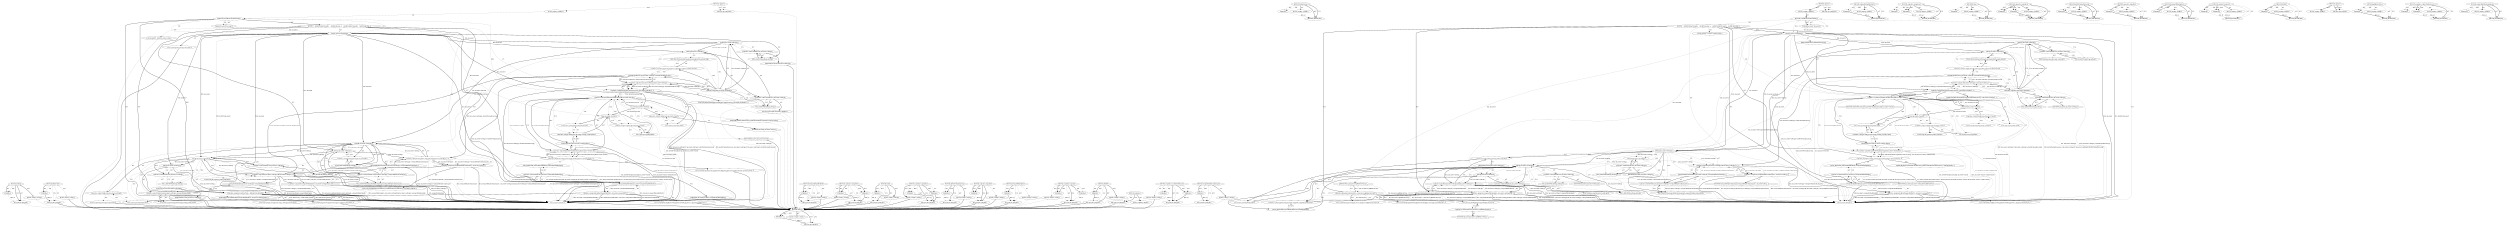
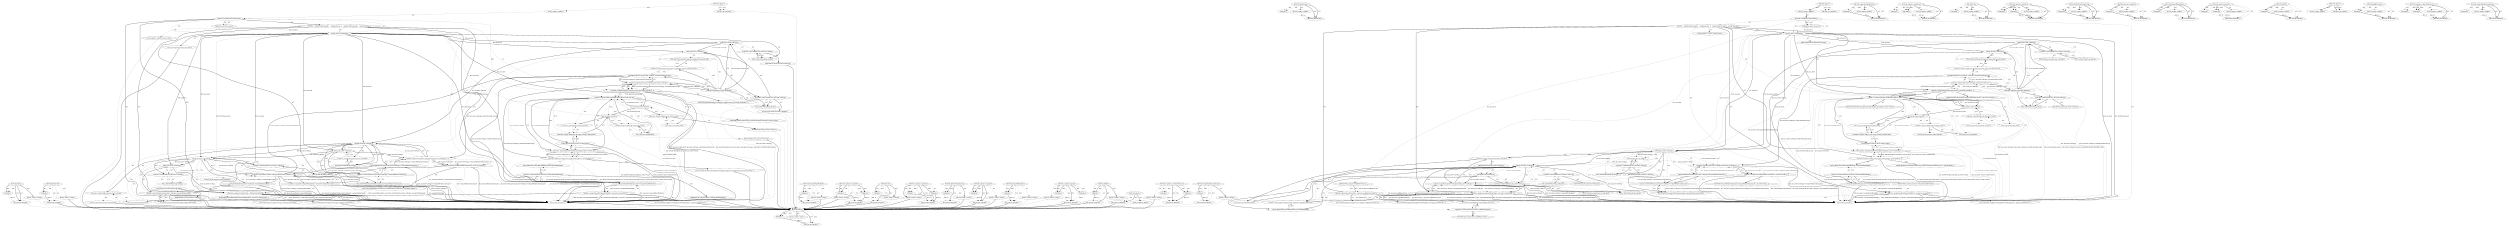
edge "(getReferrerPolicy,document->getReferrerPolicy())" -> "(<operator>.indirectFieldAccess,document->getReferrerPolicy)": added, label "AST:"
